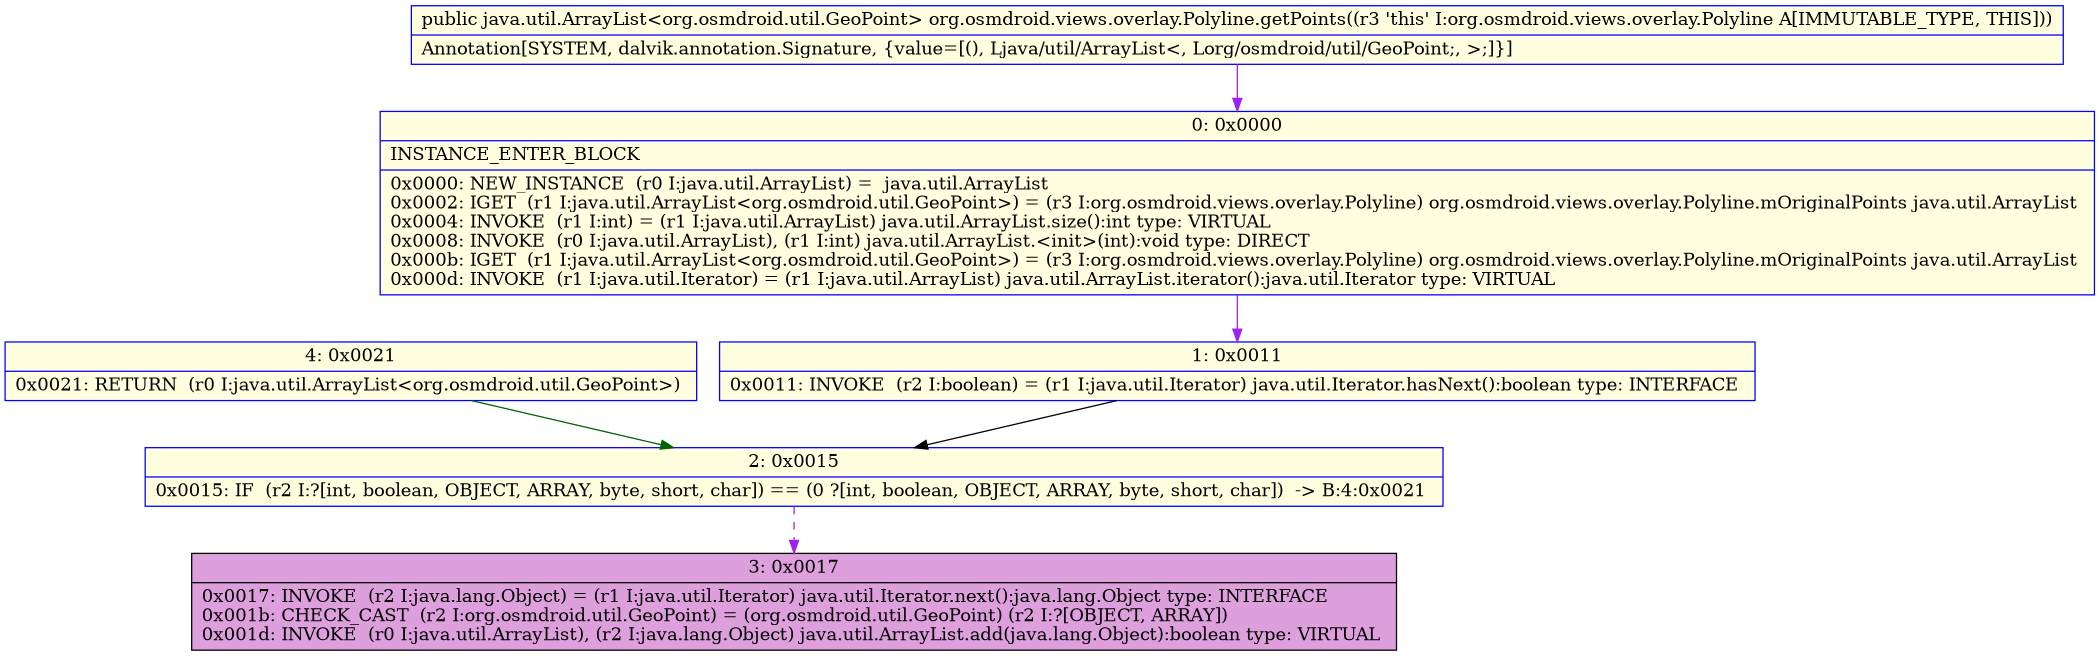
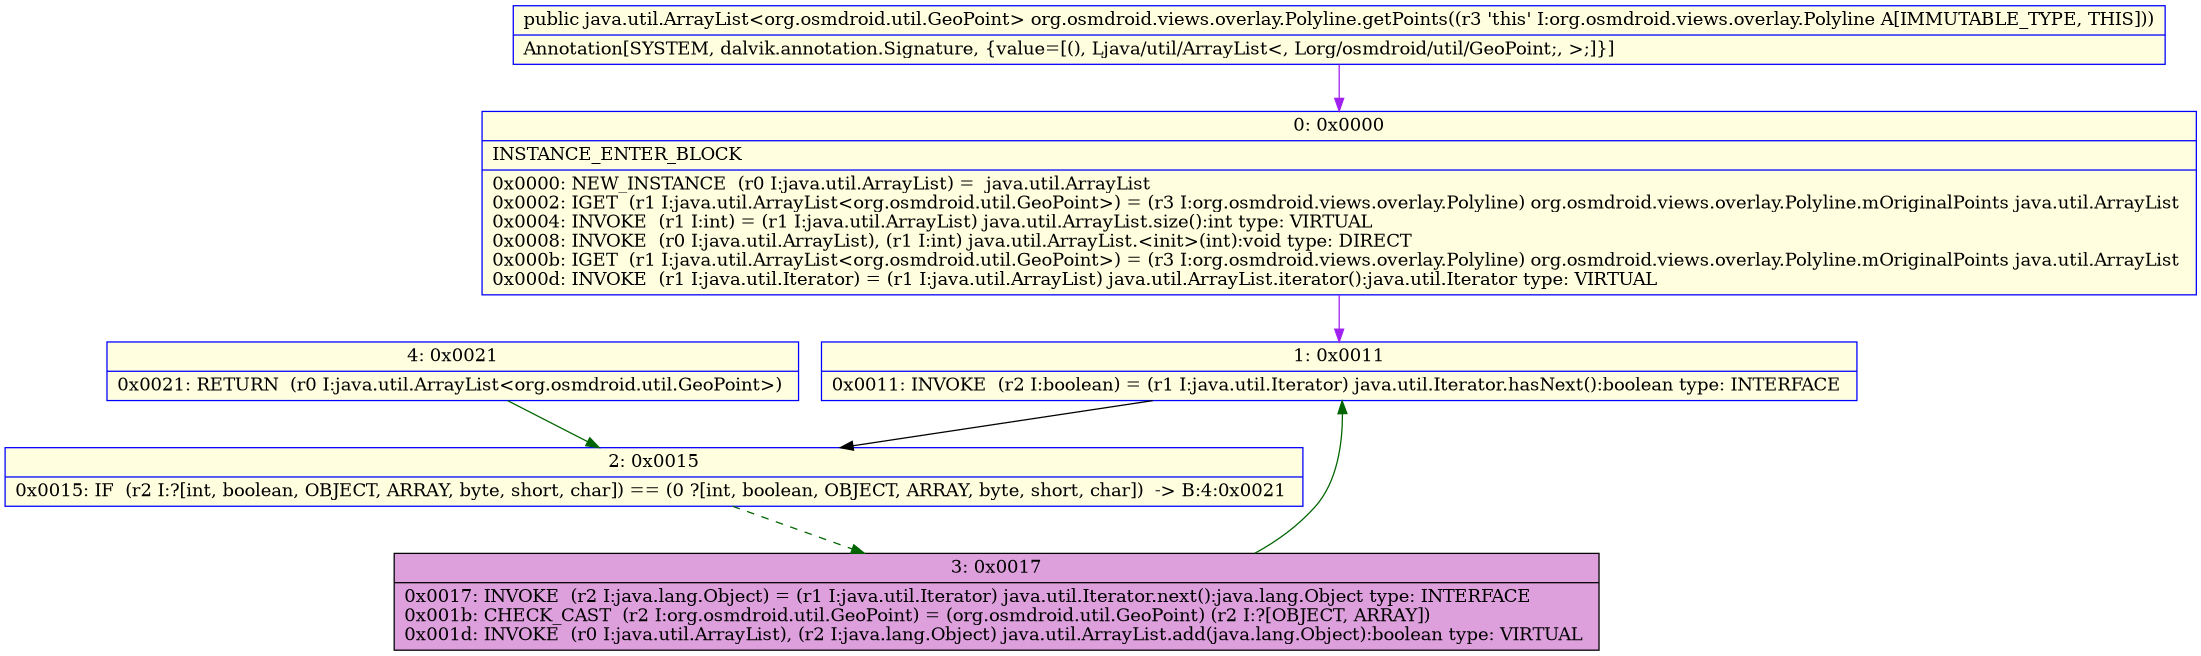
edge "3: 0x0017" -> "1: 0x0011": added
edge "2: 0x0015" -> "3: 0x0017": color purple -> darkgreen
